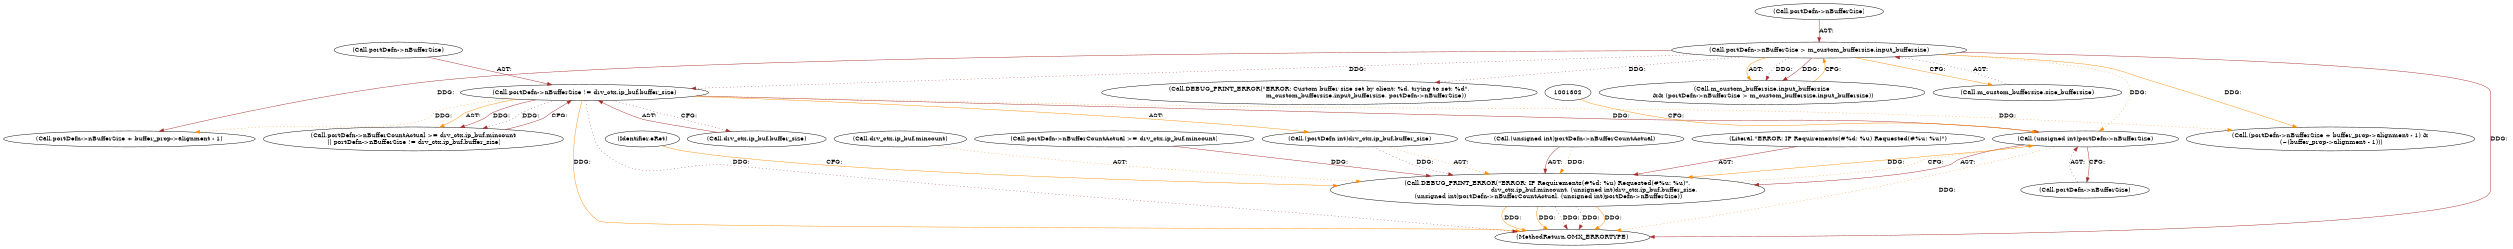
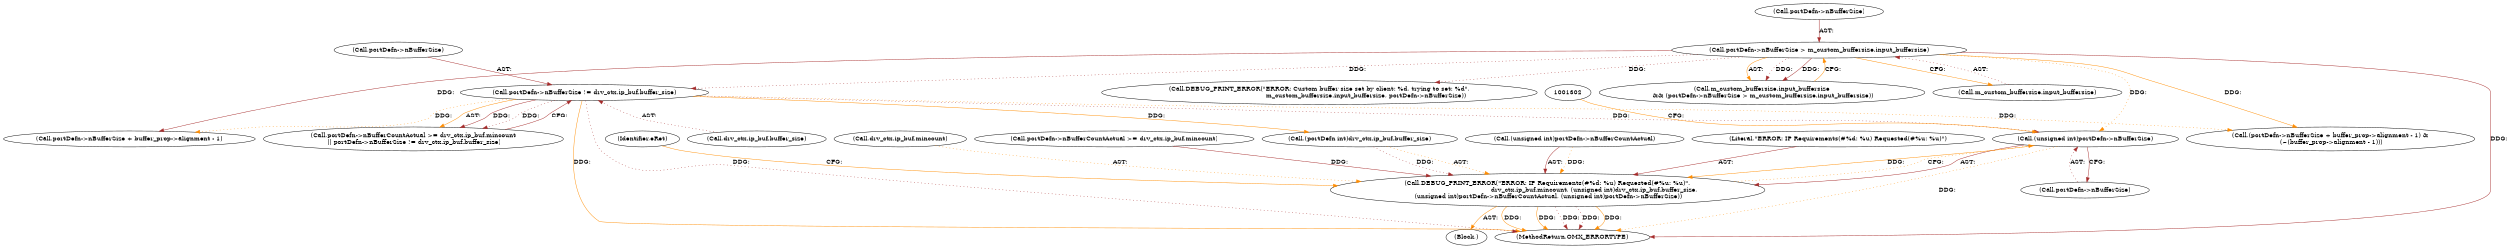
node "(Call,m_custom_buffersize.size_buffersize)": label "(Call,m_custom_buffersize.size_buffersize)" -> "(Call,m_custom_buffersize.input_buffersize)"
edge "(Call,portDefn->nBufferSize != drv_ctx.ip_buf.buffer_size)" -> "(Call,(unsigned int)portDefn->nBufferSize)": style solid -> dotted
edge "(Call,portDefn->nBufferSize != drv_ctx.ip_buf.buffer_size)" -> "(Call,drv_ctx.ip_buf.buffer_size)": removed, label "CFG:"
edge "(Call,portDefn->nBufferSize != drv_ctx.ip_buf.buffer_size)" -> "(Call,(portDefn int)drv_ctx.ip_buf.buffer_size)": label "AST: " -> "DDG: "
edge "(Call,drv_ctx.ip_buf.buffer_size)" -> "(Call,portDefn->nBufferSize != drv_ctx.ip_buf.buffer_size)": style solid -> dotted
node "(Block,)": added
